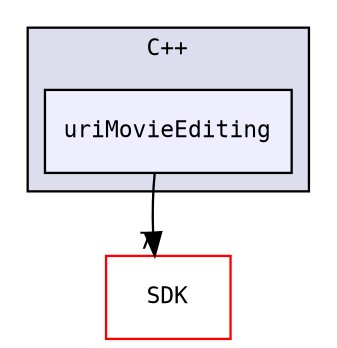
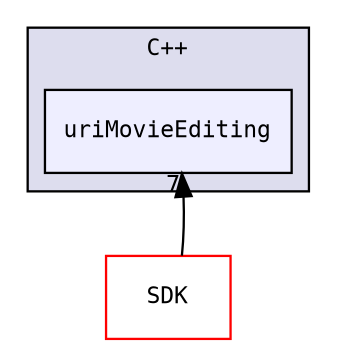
edge "uriMovieEditing" -> "SDK": reversed
